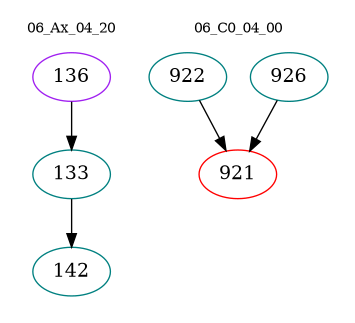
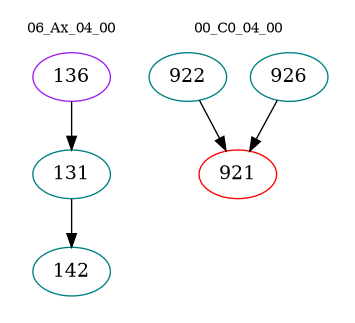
cluster "06_Ax_04_20": label "06_Ax_04_20" -> "06_Ax_04_00"
cluster "06_C0_04_00": label "06_C0_04_00" -> "00_C0_04_00"
node "133": label "133" -> "131"
